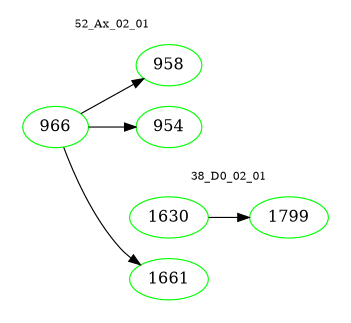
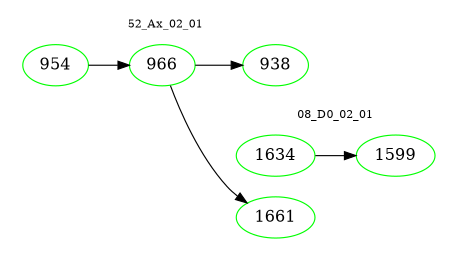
node "958": label "958" -> "938"
edge "966" -> "954": reversed
cluster "38_D0_02_01": label "38_D0_02_01" -> "08_D0_02_01"
node "1630": label "1630" -> "1634"
node "1799": label "1799" -> "1599"
